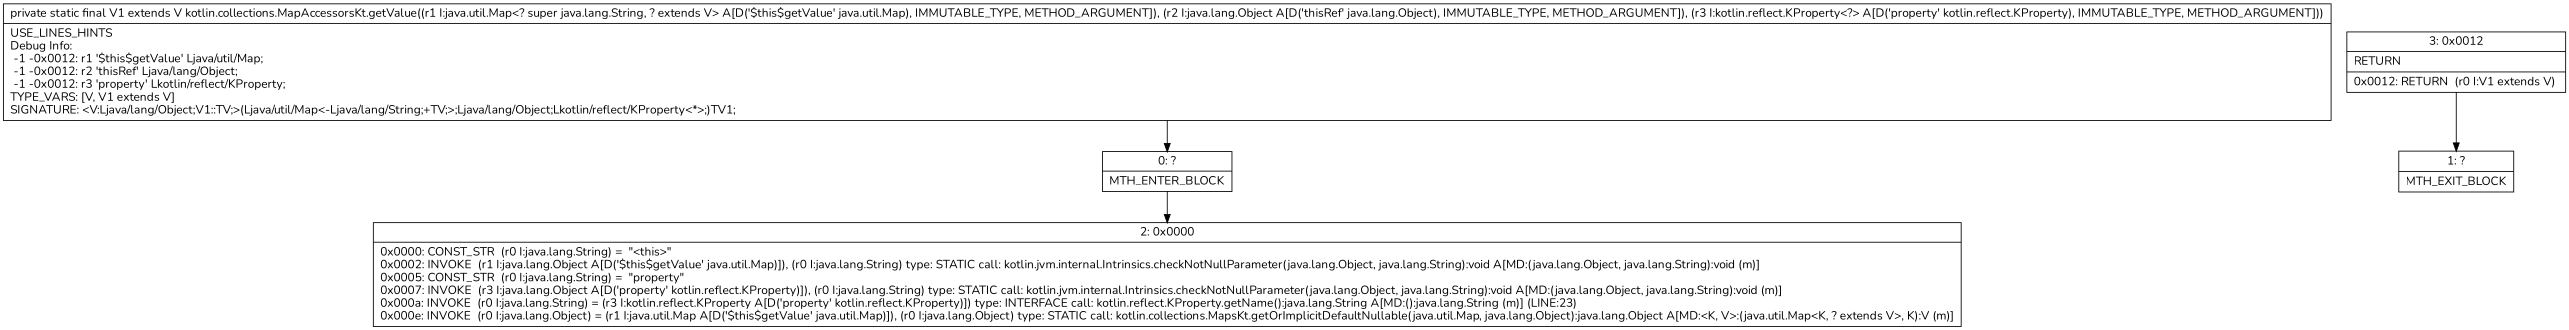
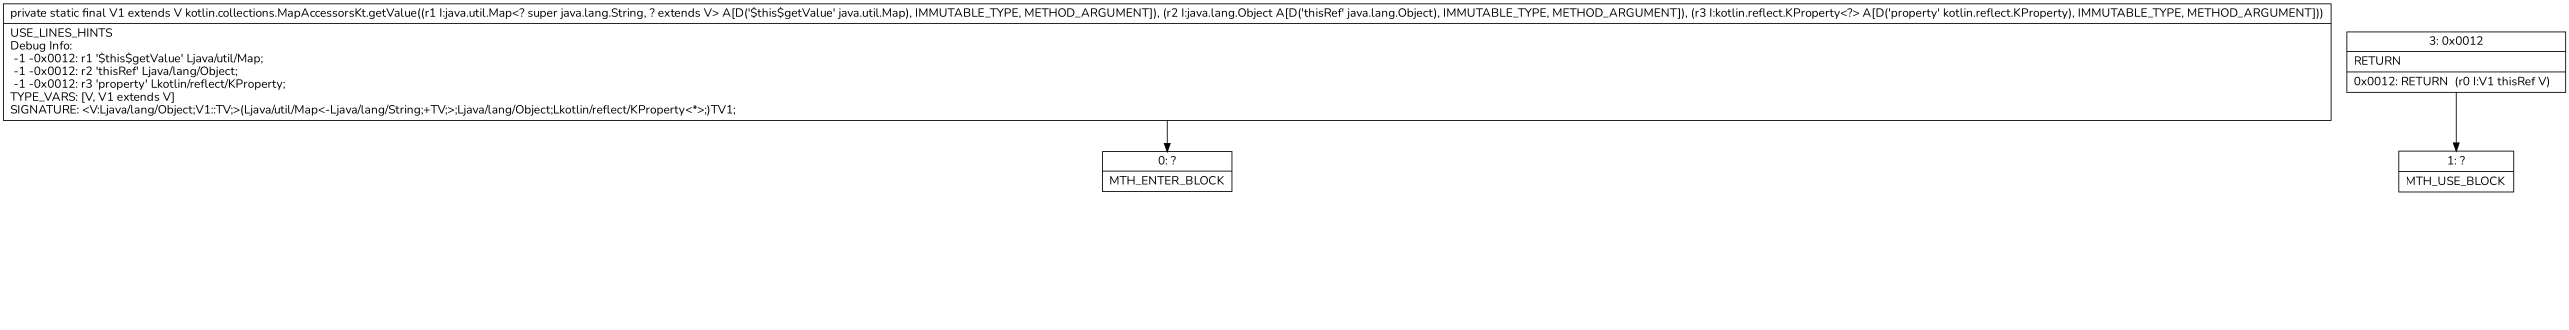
node "3: 0x0012": text "0x0012: RETURN  (r0 I:V1 extends V)" -> "0x0012: RETURN  (r0 I:V1 thisRef V)"
node "1: ?": text "MTH_EXIT_BLOCK" -> "MTH_USE_BLOCK"
node "2: 0x0000": removed
